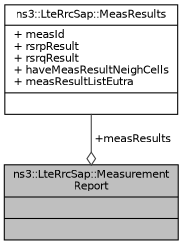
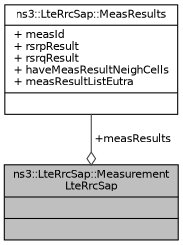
node "ns3::LteRrcSap::Measurement": text "Report" -> "LteRrcSap"
